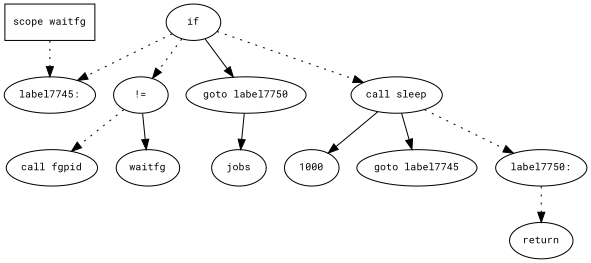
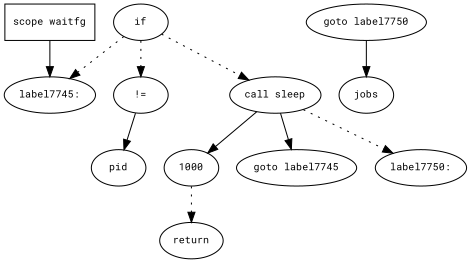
edge "scope waitfg" -> "label7745:": style dotted -> solid
edge "if" -> "goto label7750": removed
node "call fgpid": removed
node "waitfg": label "waitfg" -> "pid"
edge "label7750:" -> "return": now "1000" -> "return"
